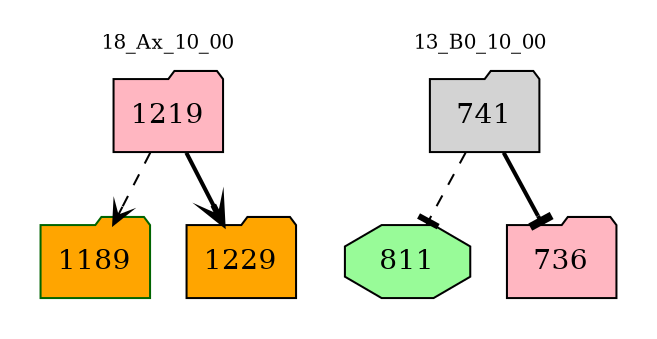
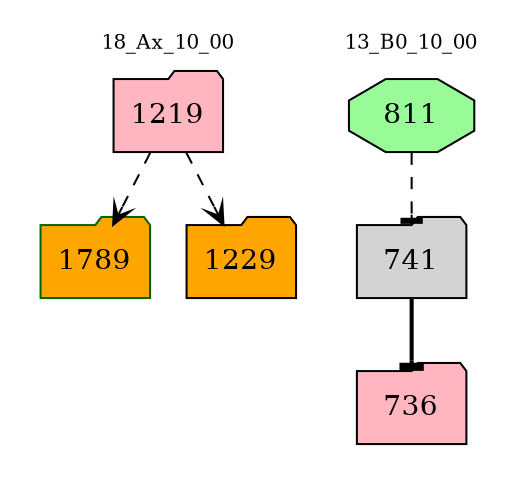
edge "1219" -> "1229": style bold -> dashed
edge "741" -> "811": reversed
node "1189": label "1189" -> "1789"
